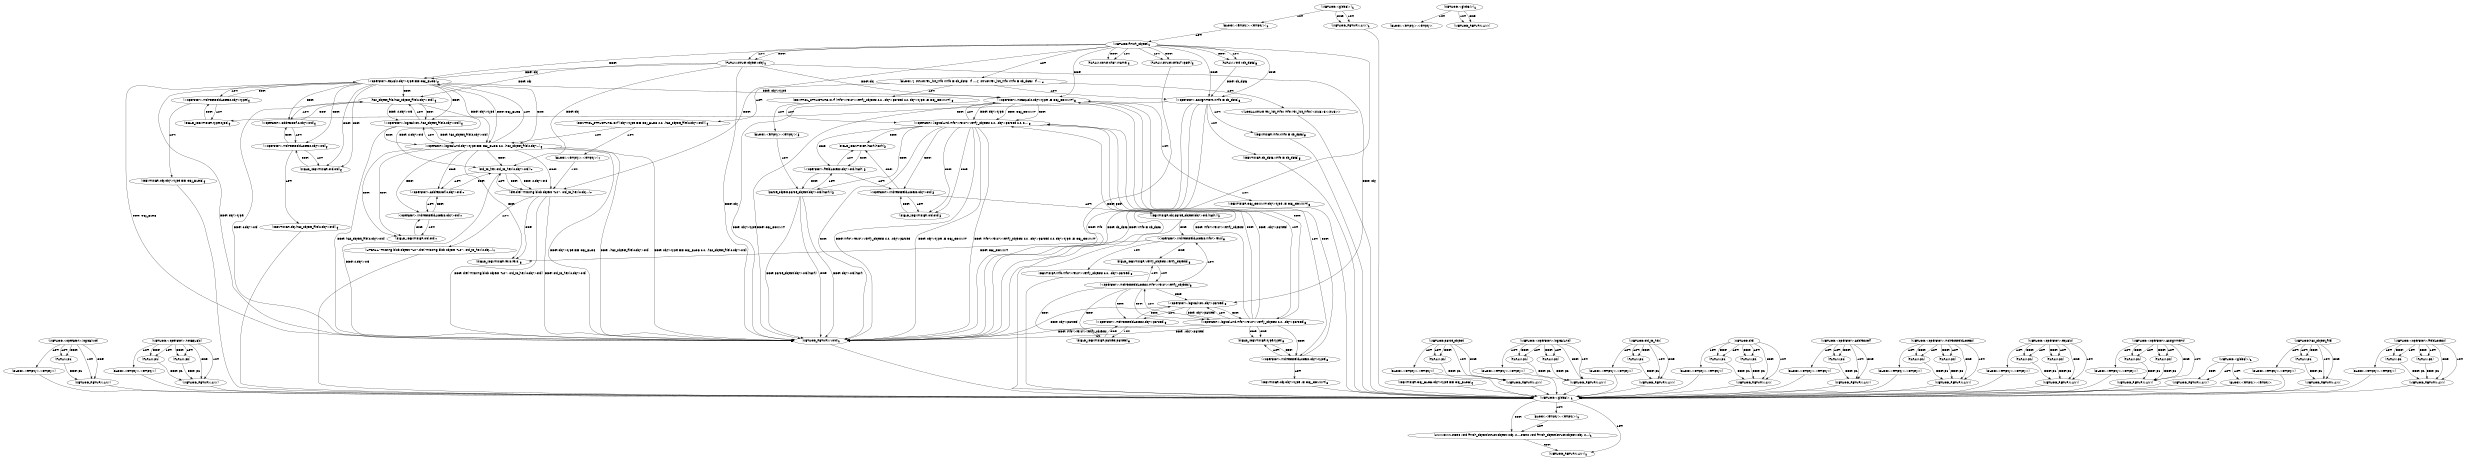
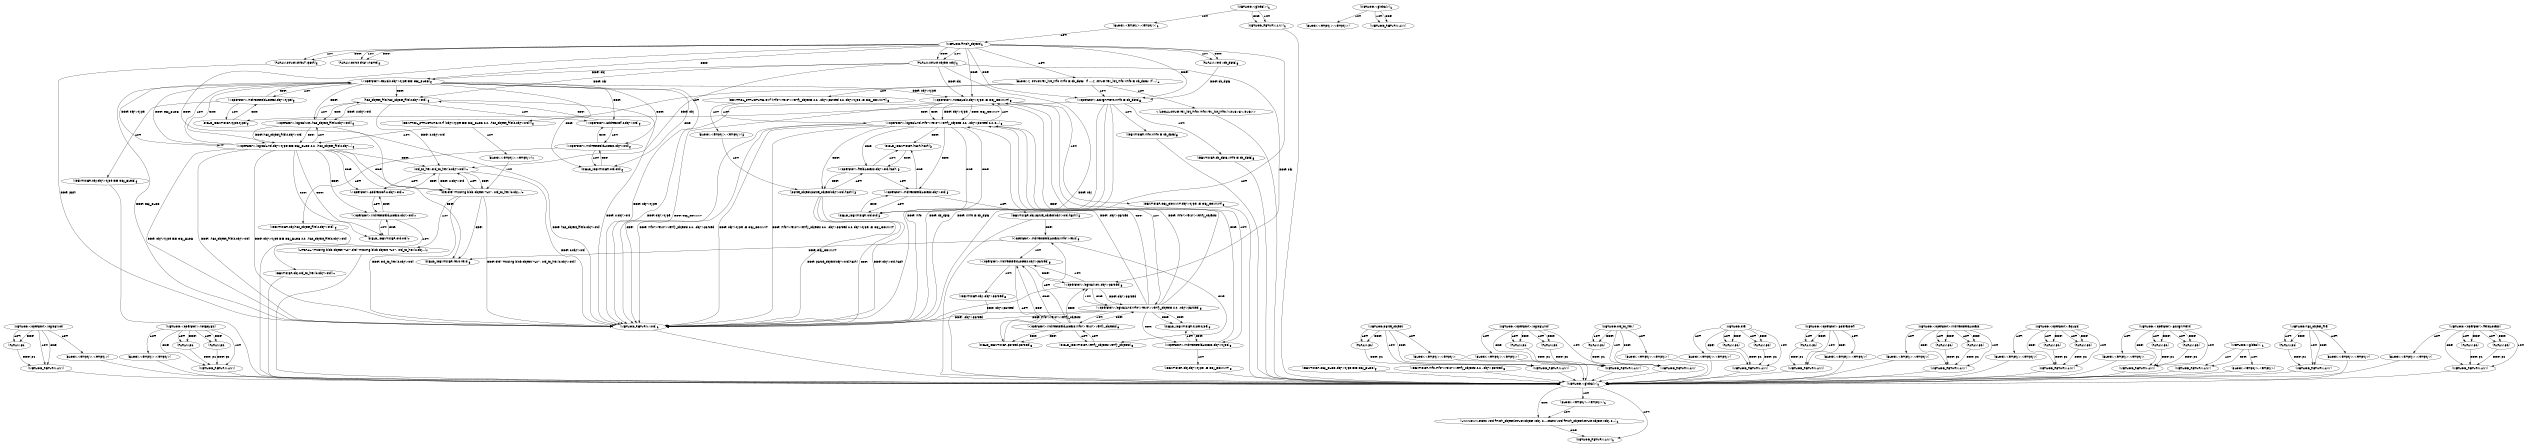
edge "(<operator>.indirectFieldAccess,info->revs)" -> "(IDENTIFIER,info,info->revs->verify_objects && !obj->parsed)": now "(<operator>.indirectFieldAccess,info->revs)" -> "(<operator>.indirectFieldAccess,obj->parsed)"
node "(IDENTIFIER,obj,oid_to_hex(&obj->oid))": added
node "(IDENTIFIER,obj,!obj->parsed)": added
